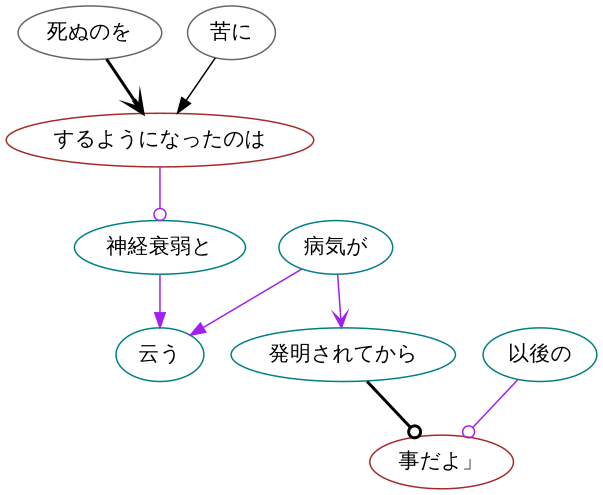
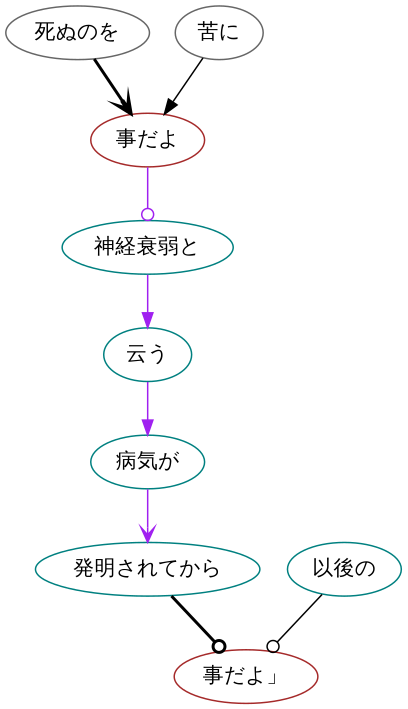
node "するようになったのは": label "するようになったのは" -> "事だよ"
edge "病気が" -> "云う": reversed
edge "以後の" -> "事だよ」": color purple -> black
